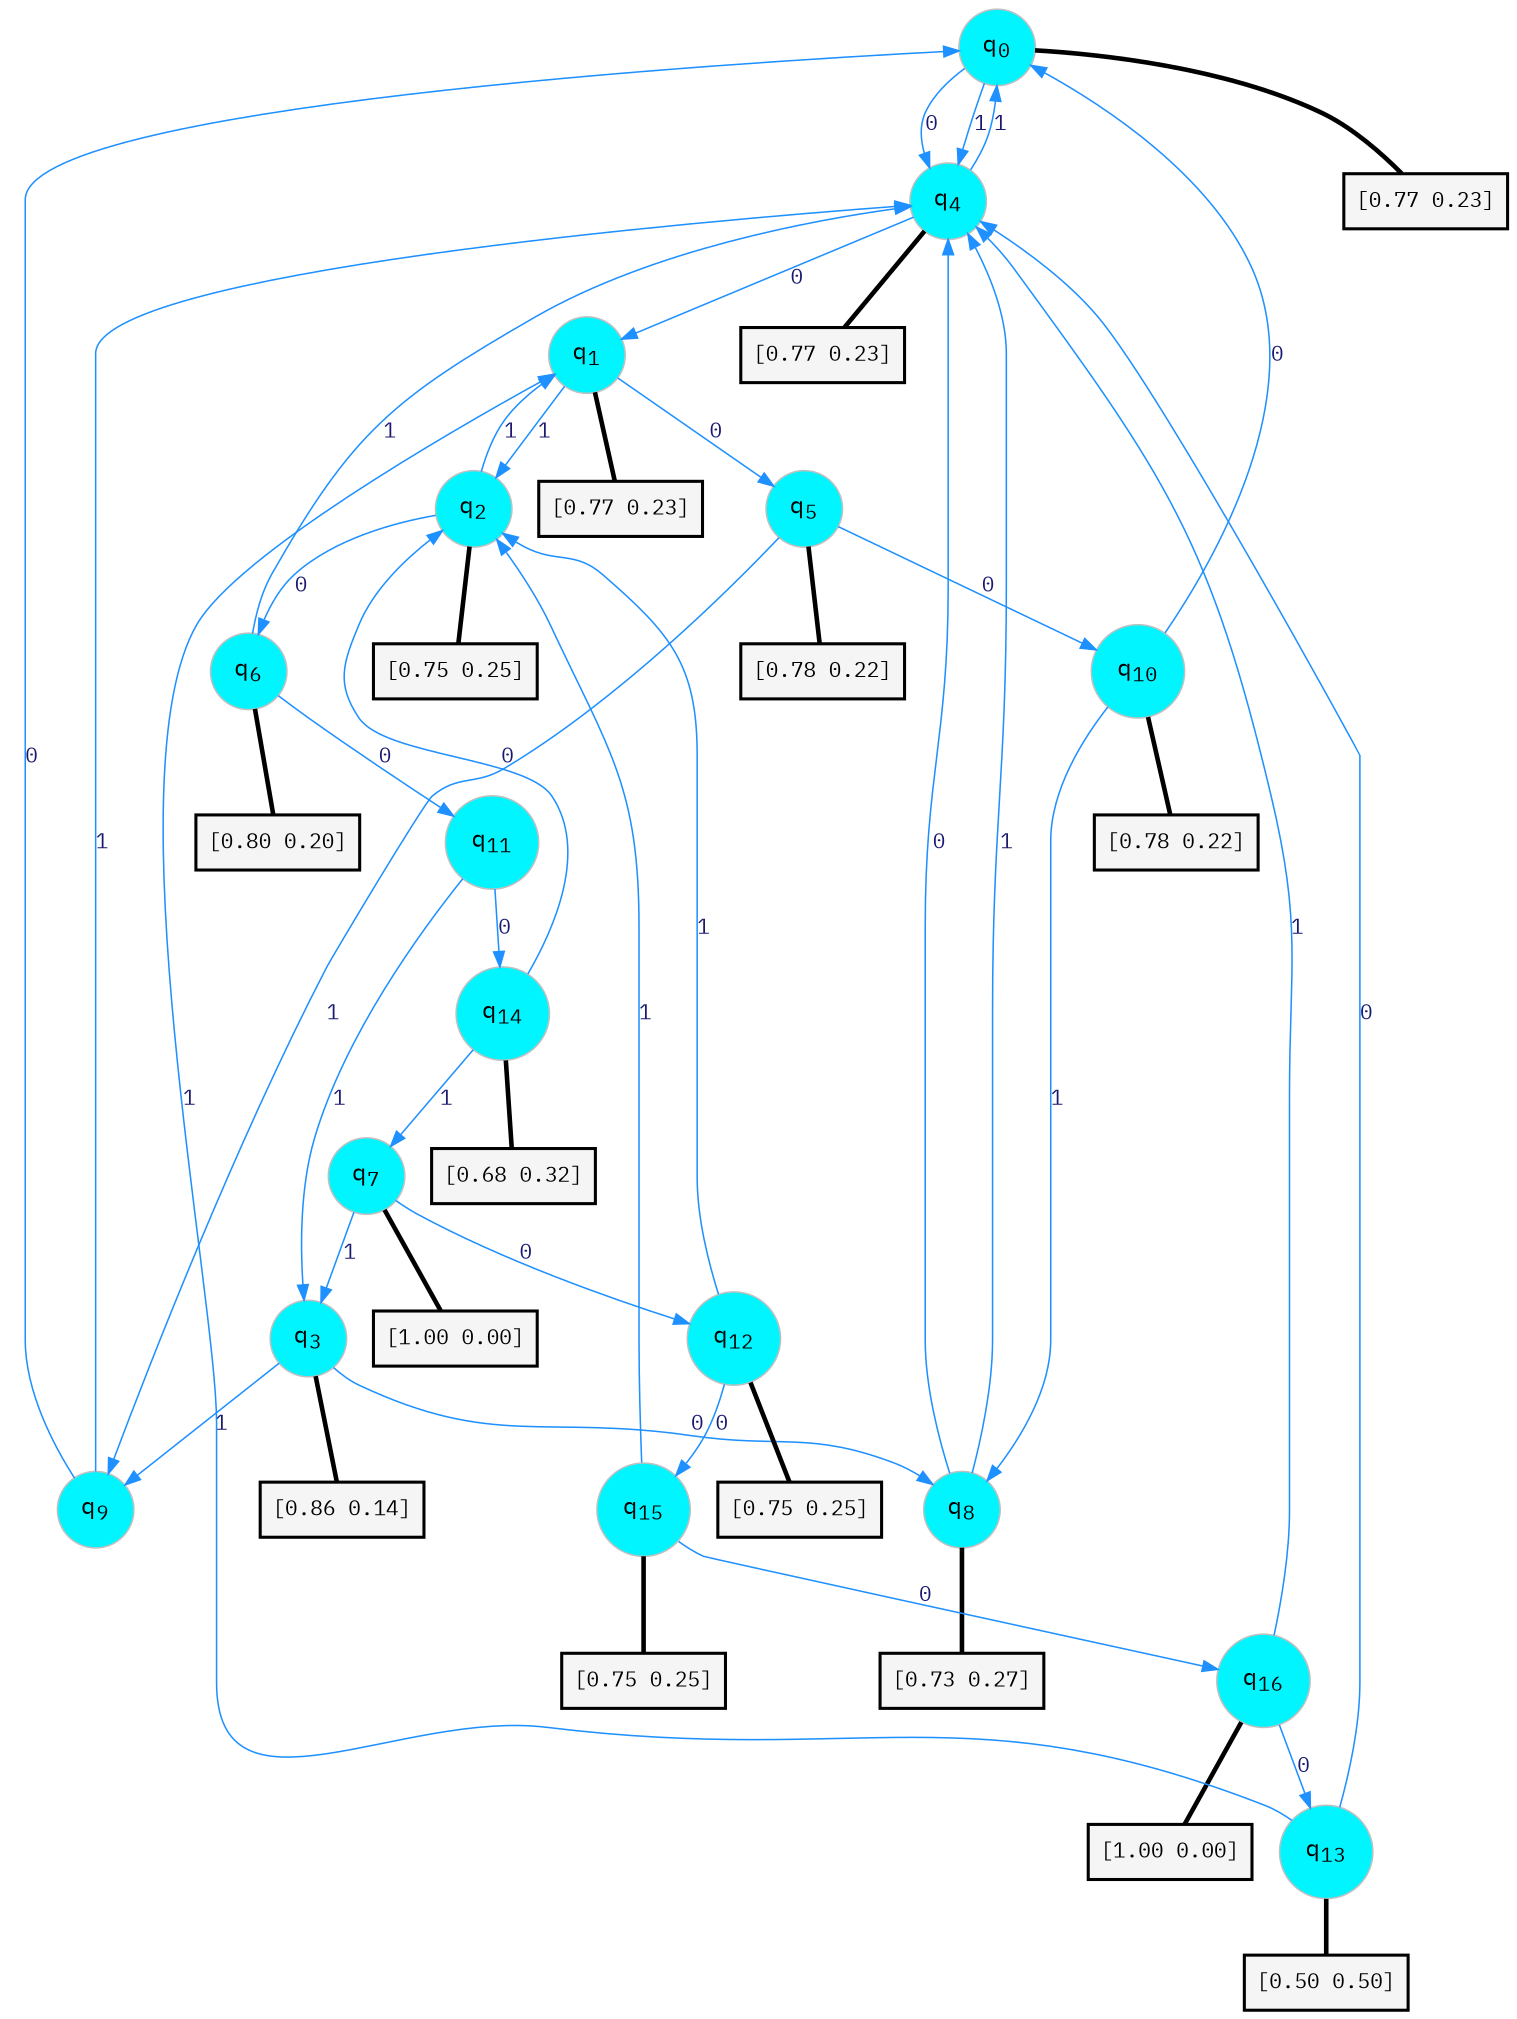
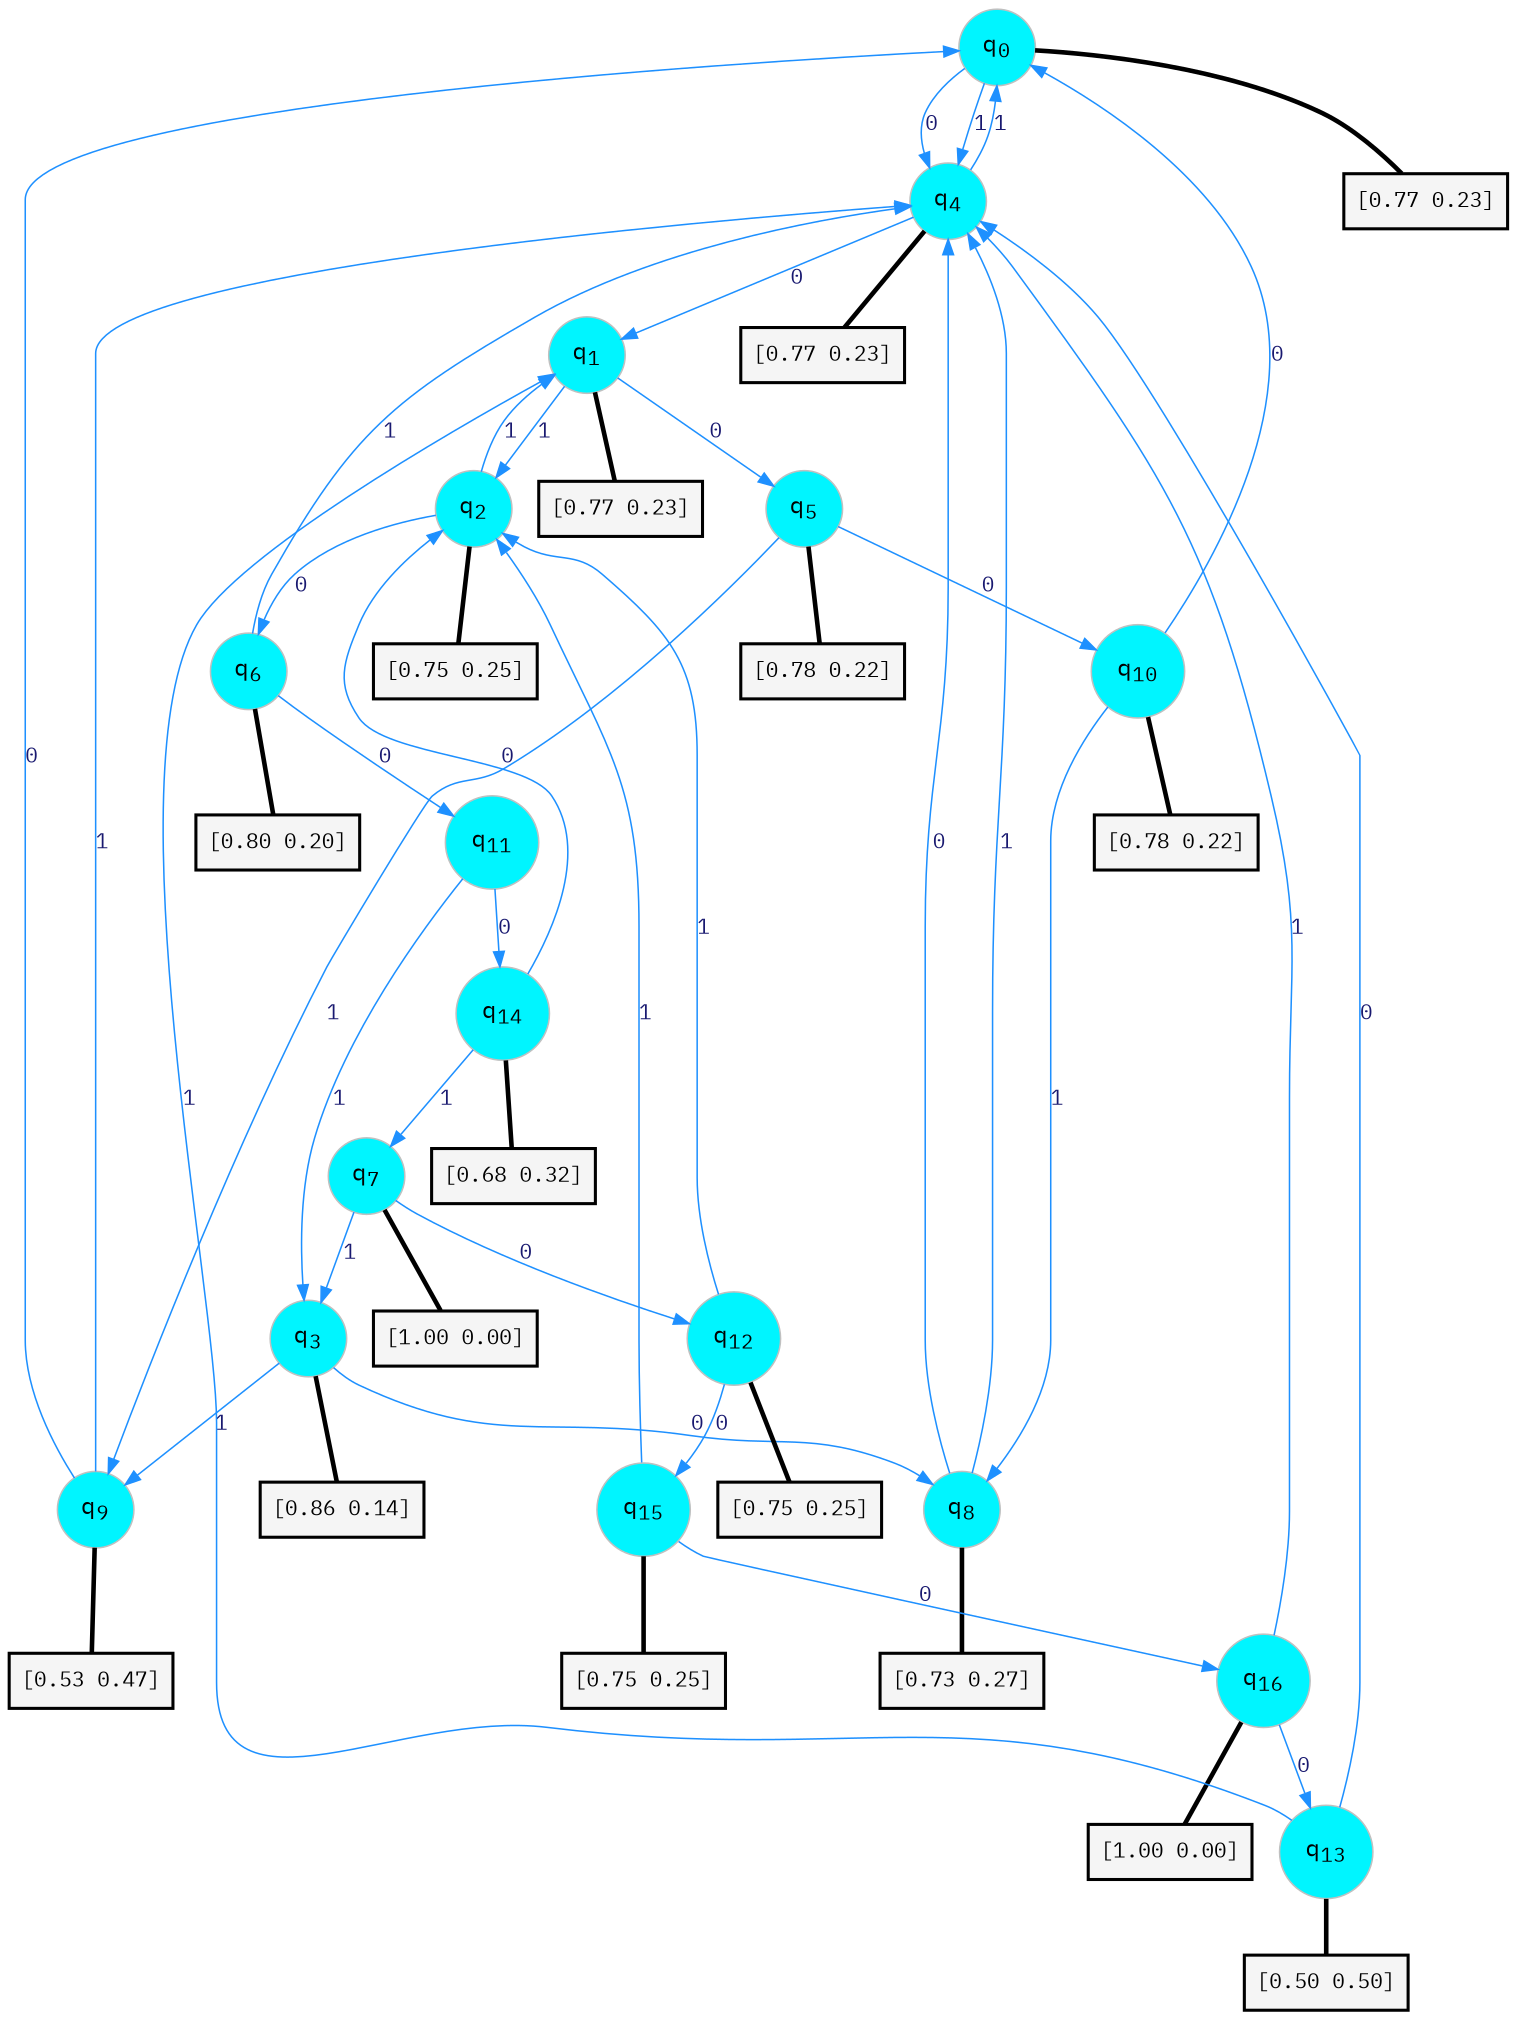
node "[0.53 0.47]": added
